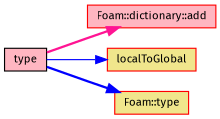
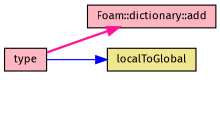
node "Foam::dictionary::add": color red -> black
node "localToGlobal": color red -> black
node "Foam::type": removed
